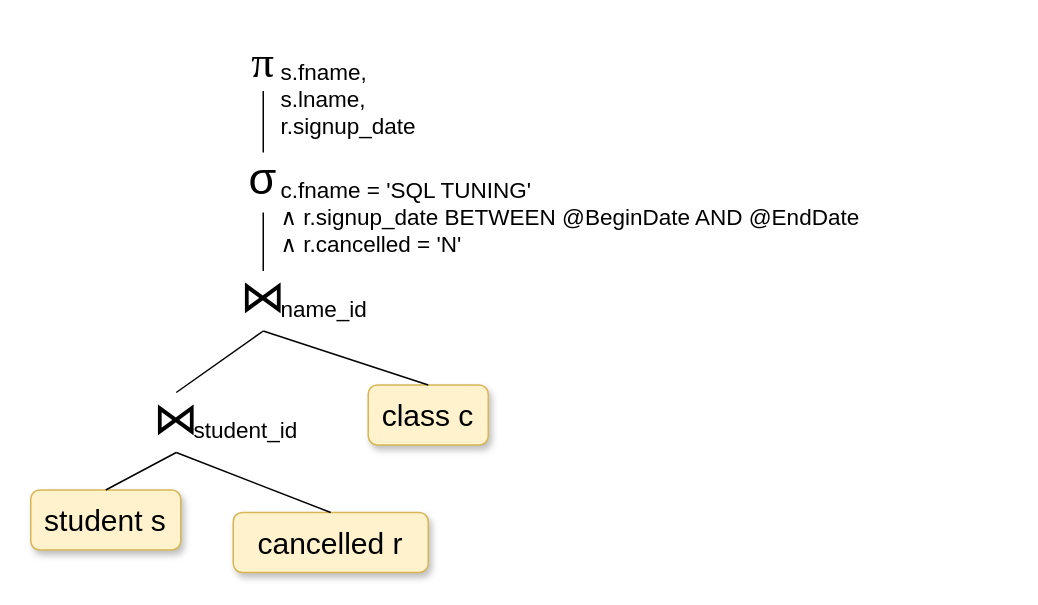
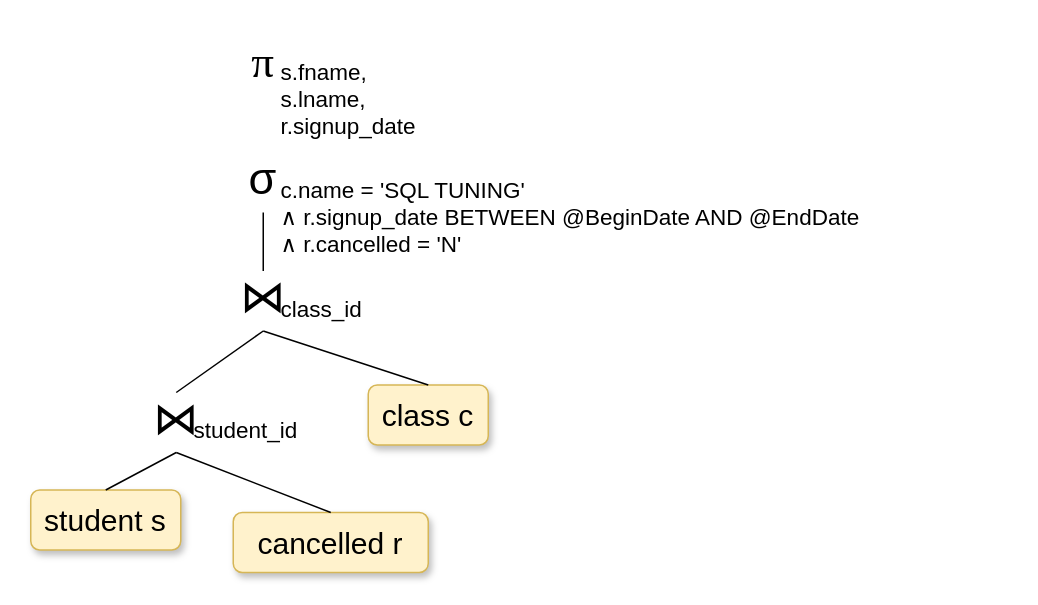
edge "π" -- "σ": removed
node "c.fname = 'SQL TUNING' ∧ r.signup_date BETWEEN @BeginDate AND @EndDate ∧ r.cancelled = 'N'": label "c.fname = 'SQL TUNING' ∧ r.signup_date BETWEEN @BeginDate AND @EndDate ∧ r.cancelled = 'N'" -> "c.name = 'SQL TUNING' ∧ r.signup_date BETWEEN @BeginDate AND @EndDate ∧ r.cancelled = 'N'"
node "name_id": label "name_id" -> "class_id"
